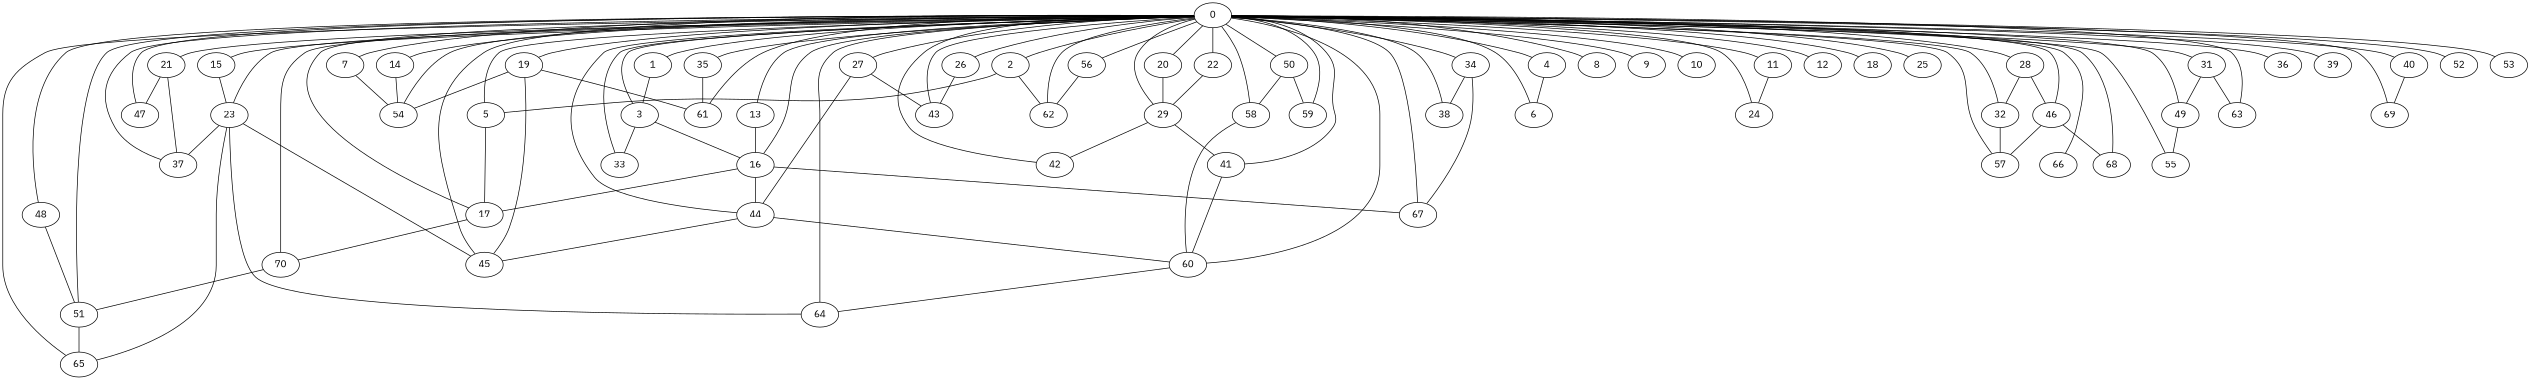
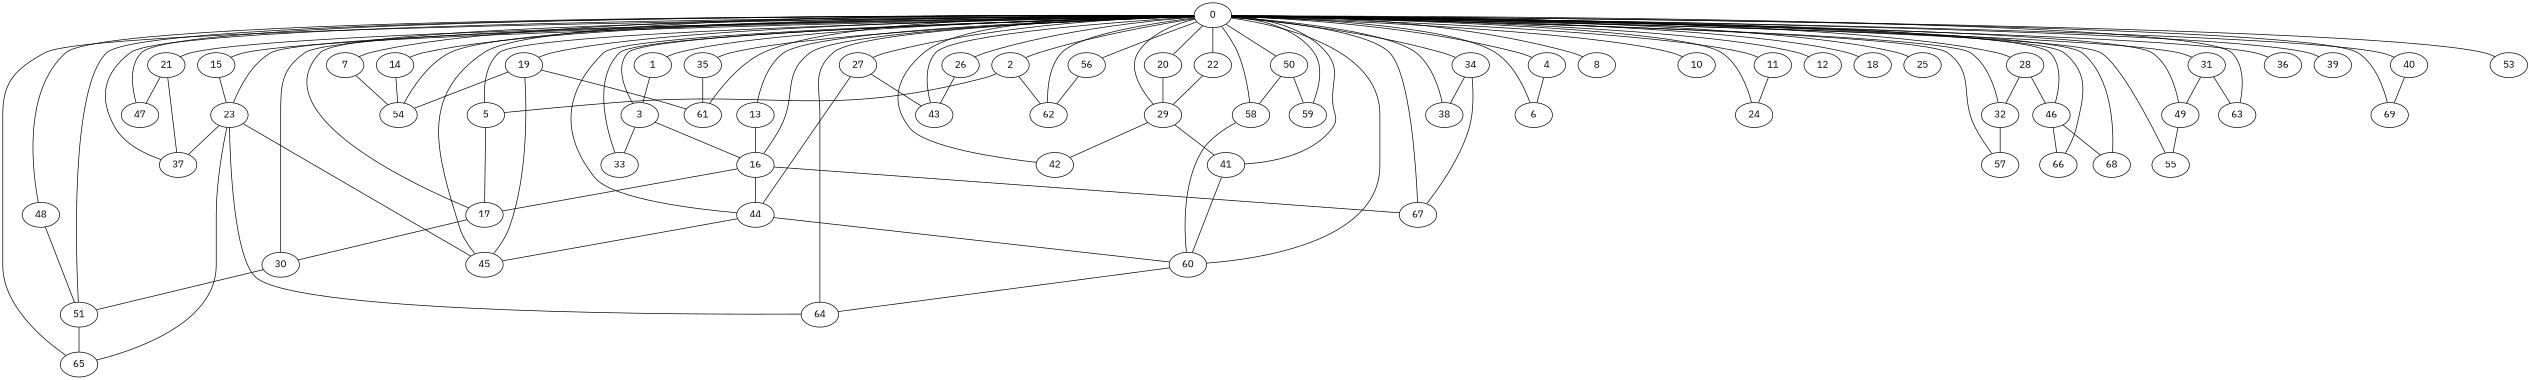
node "9": removed
node "52": removed
edge "46" -- "57": now "46" -- "66"
node "70": label "70" -> "30"
